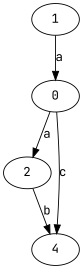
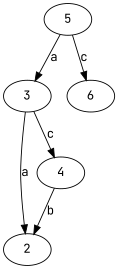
node "1": label "1" -> "5"
node "0": label "0" -> "3"
node "6": added
edge "2" -> "4": reversed
